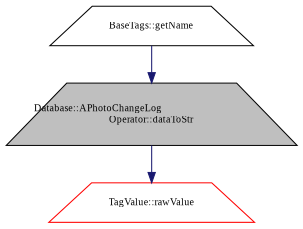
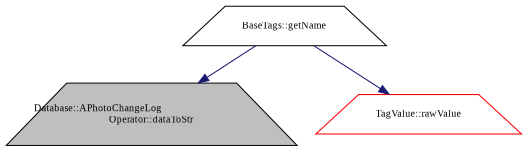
edge "Database::APhotoChangeLog Operator::dataToStr" -> "TagValue::rawValue": now "BaseTags::getName" -> "TagValue::rawValue"
